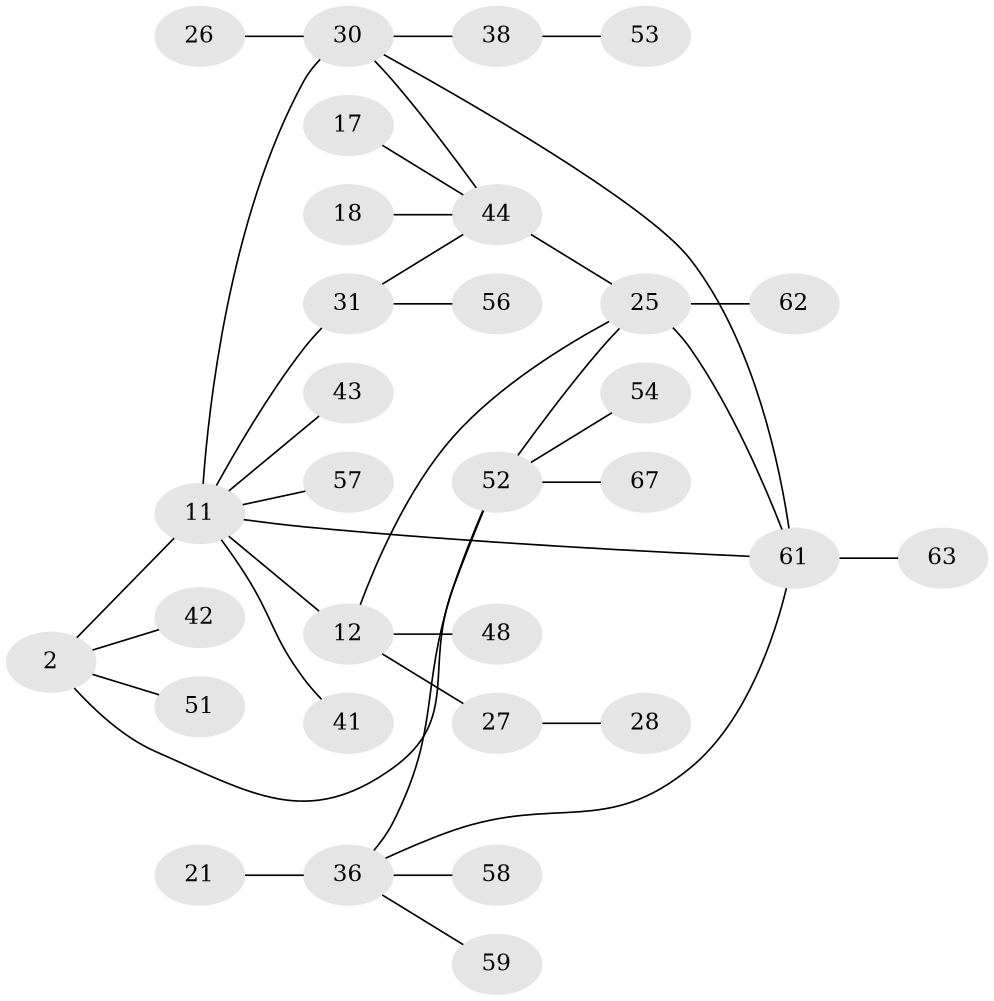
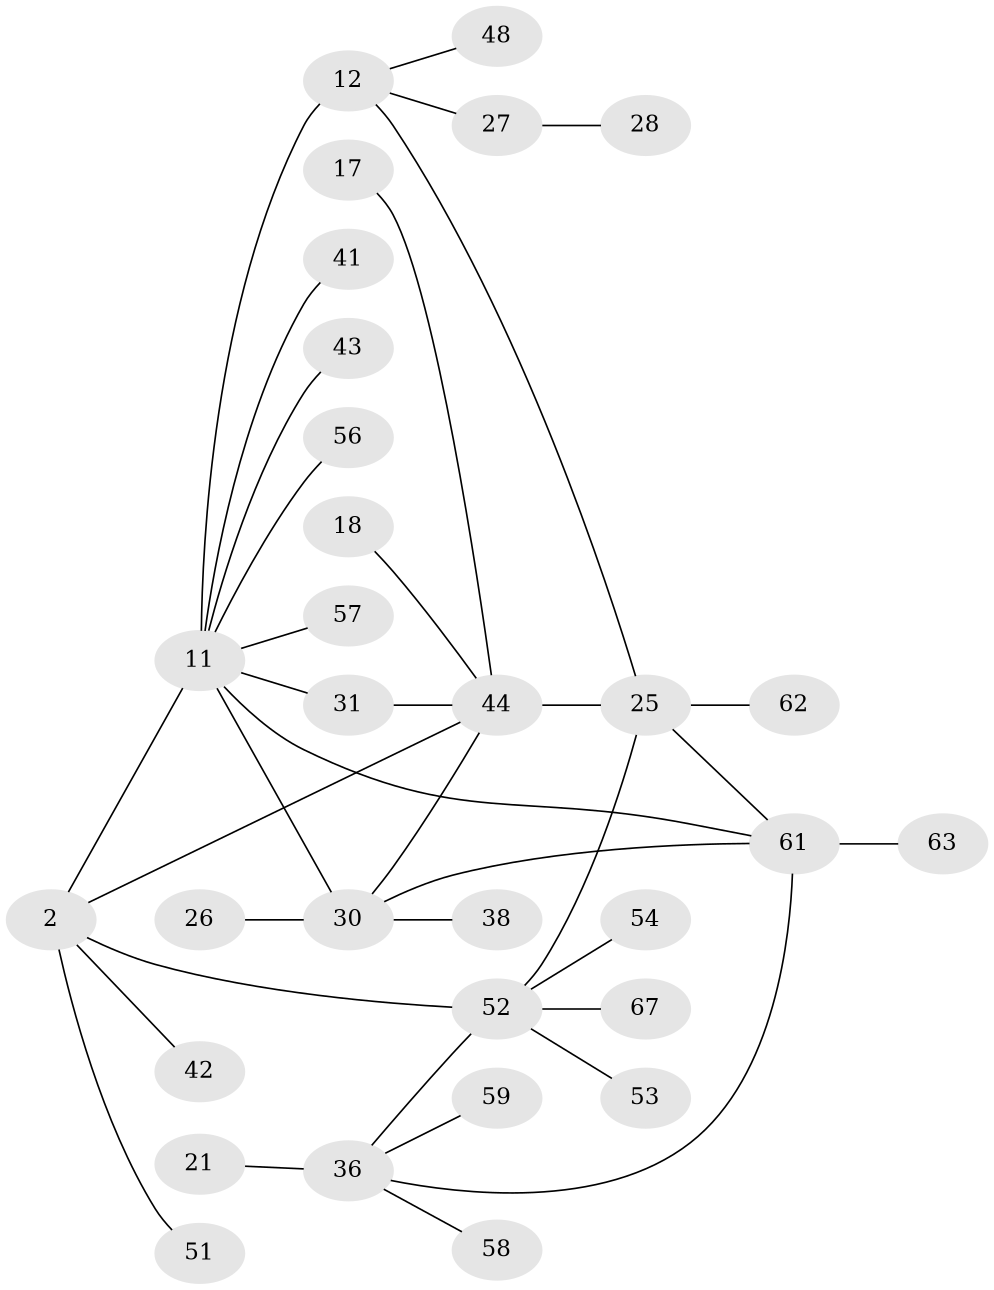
edge "38" -- "53": now "52" -- "53"
edge "31" -- "56": now "11" -- "56"
edge "44" -- "2": added
